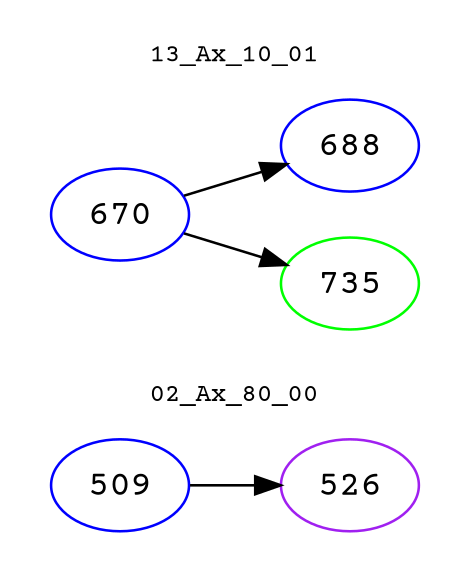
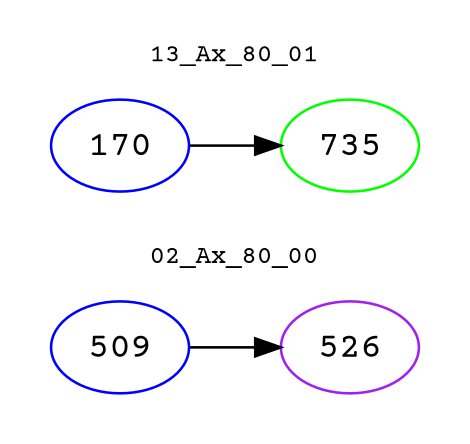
cluster "13_Ax_10_01": label "13_Ax_10_01" -> "13_Ax_80_01"
node "688": removed
node "670": label "670" -> "170"
